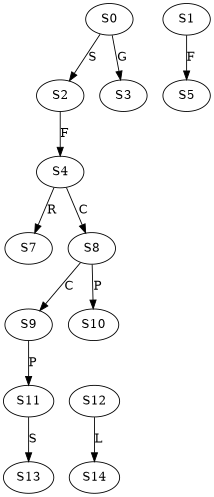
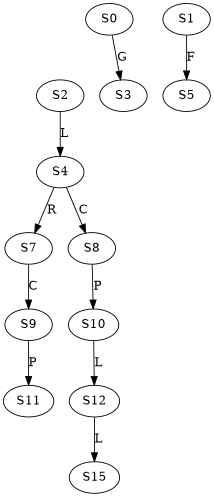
edge "S0" -> "S2": removed, label "S"
edge "S2" -> "S4": label "F" -> "L"
edge "S8" -> "S9": now "S7" -> "S9"
edge "S10" -> "S12": added, label "L"
node "S13": removed
node "S14": label "S14" -> "S15"
